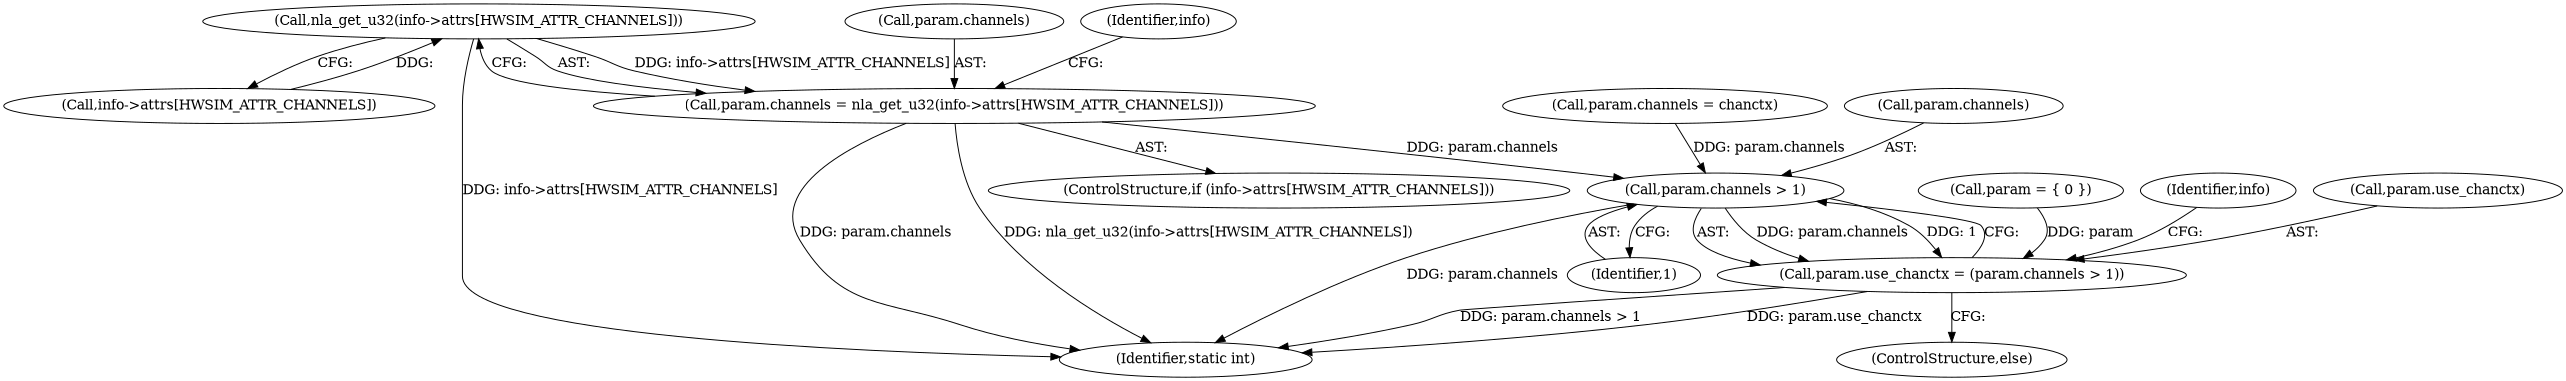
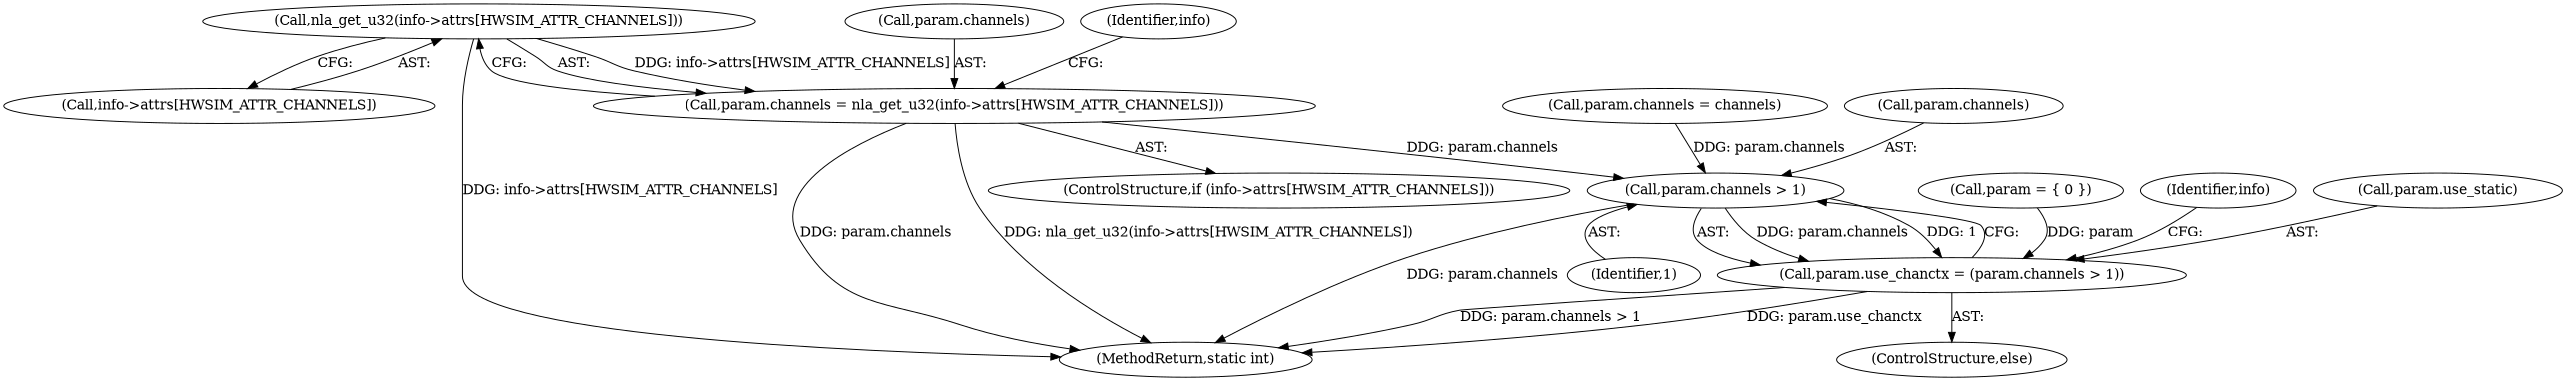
edge "(Call,info->attrs[HWSIM_ATTR_CHANNELS])" -> "(Call,nla_get_u32(info->attrs[HWSIM_ATTR_CHANNELS]))": label "DDG: " -> "AST: "
node "(Call,param.channels = chanctx)": label "(Call,param.channels = chanctx)" -> "(Call,param.channels = channels)"
node "(Call,param.use_chanctx)": label "(Call,param.use_chanctx)" -> "(Call,param.use_static)"
edge "(Call,param.channels > 1)" -> "(Identifier,1)": removed, label "CFG:"
edge "(Call,param.use_chanctx = (param.channels > 1))" -> "(ControlStructure,else)": label "CFG: " -> "AST: "
node "(Identifier,static int)": label "(Identifier,static int)" -> "(MethodReturn,static int)"
